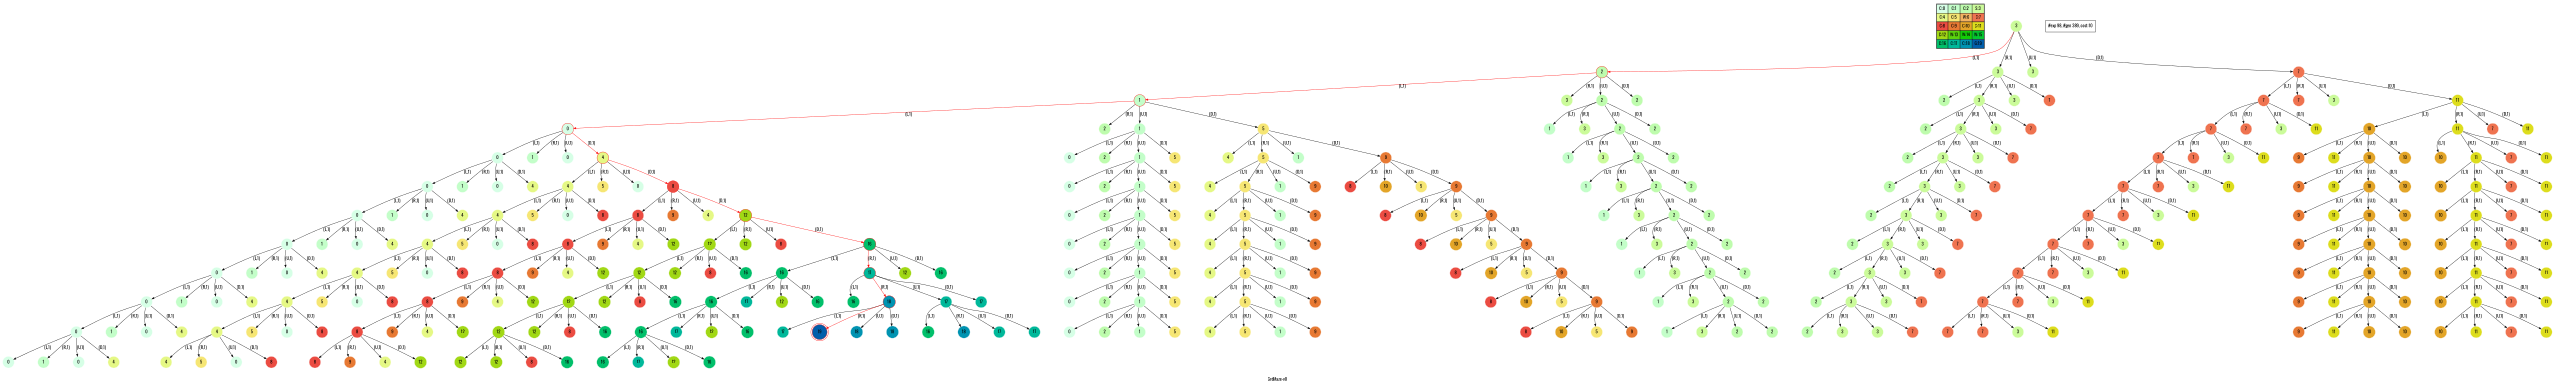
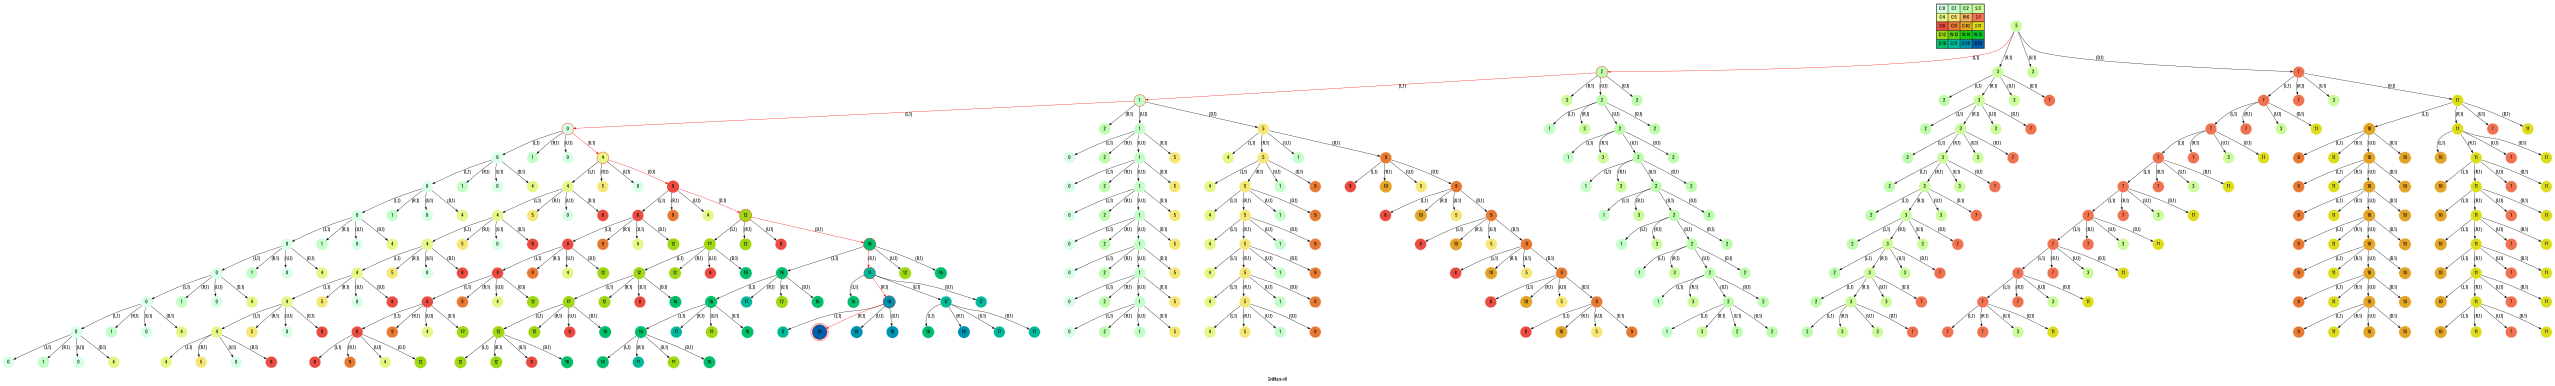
node "#exp 98, #gen 389, cost:10": removed
